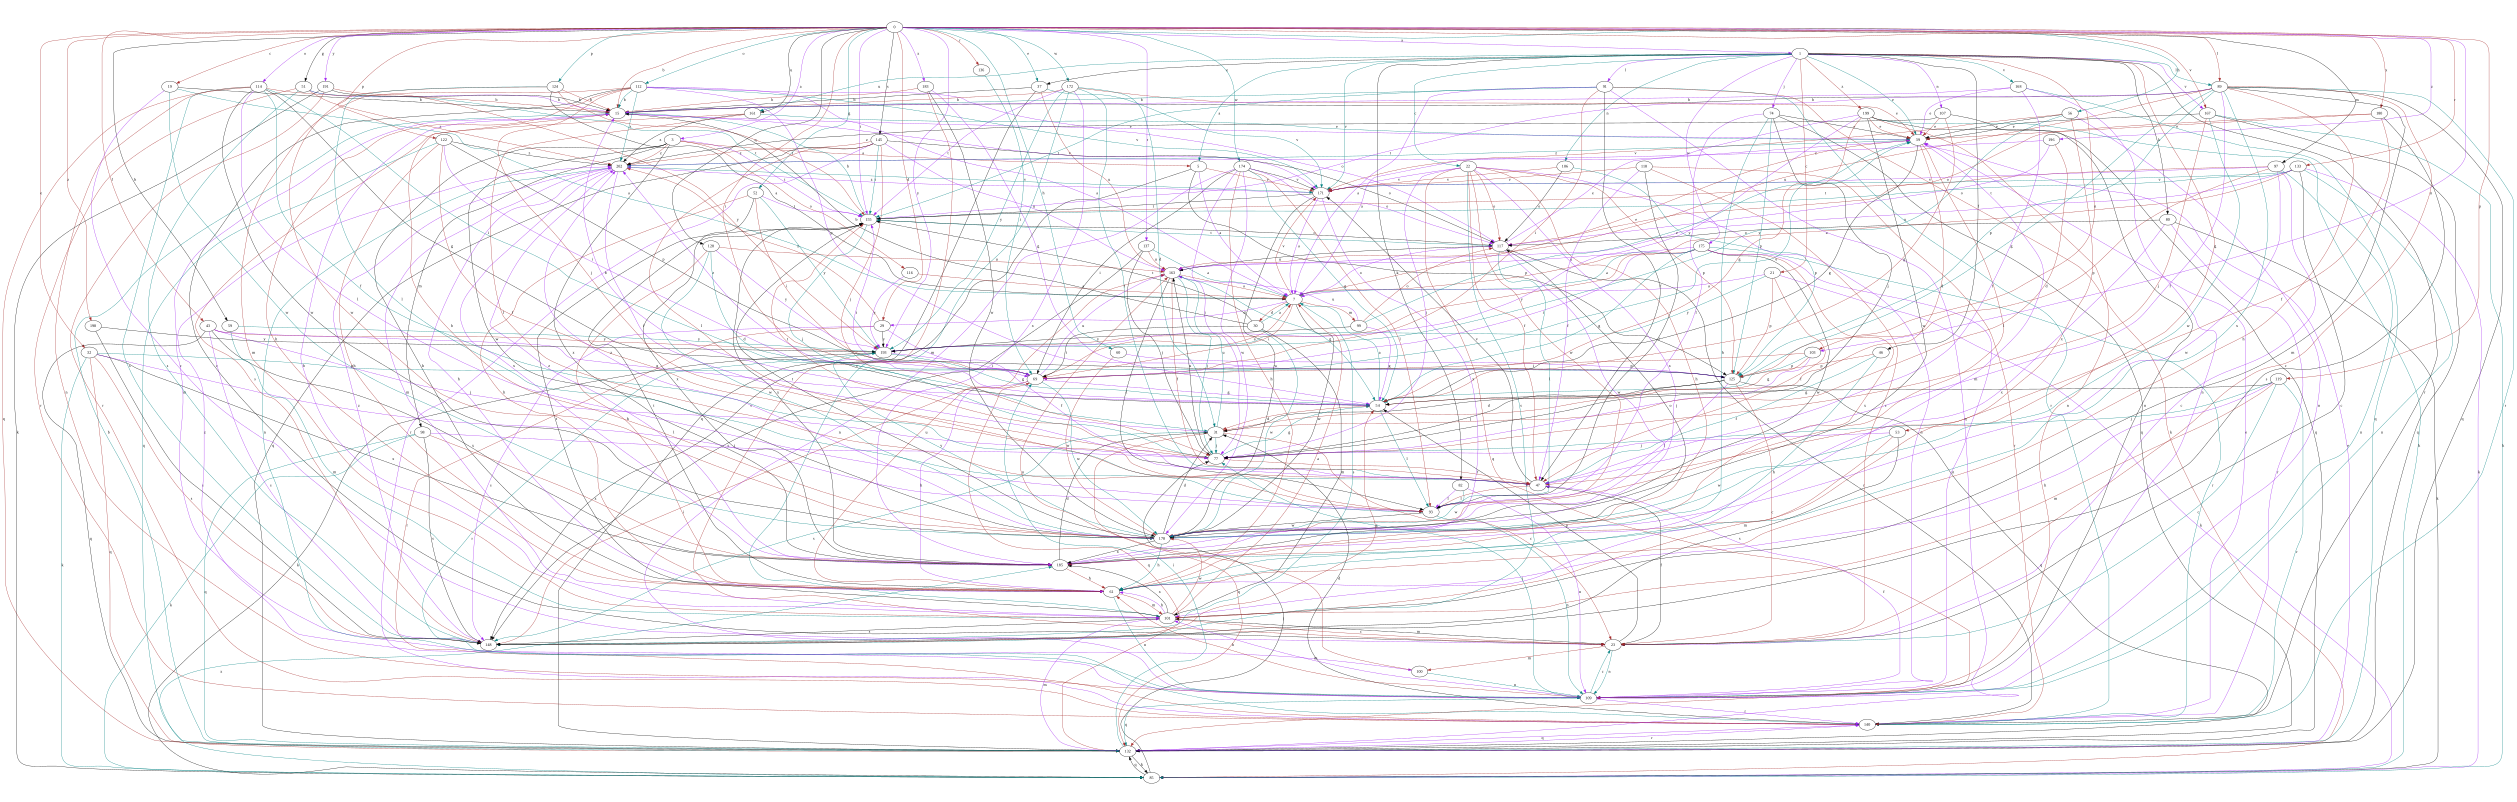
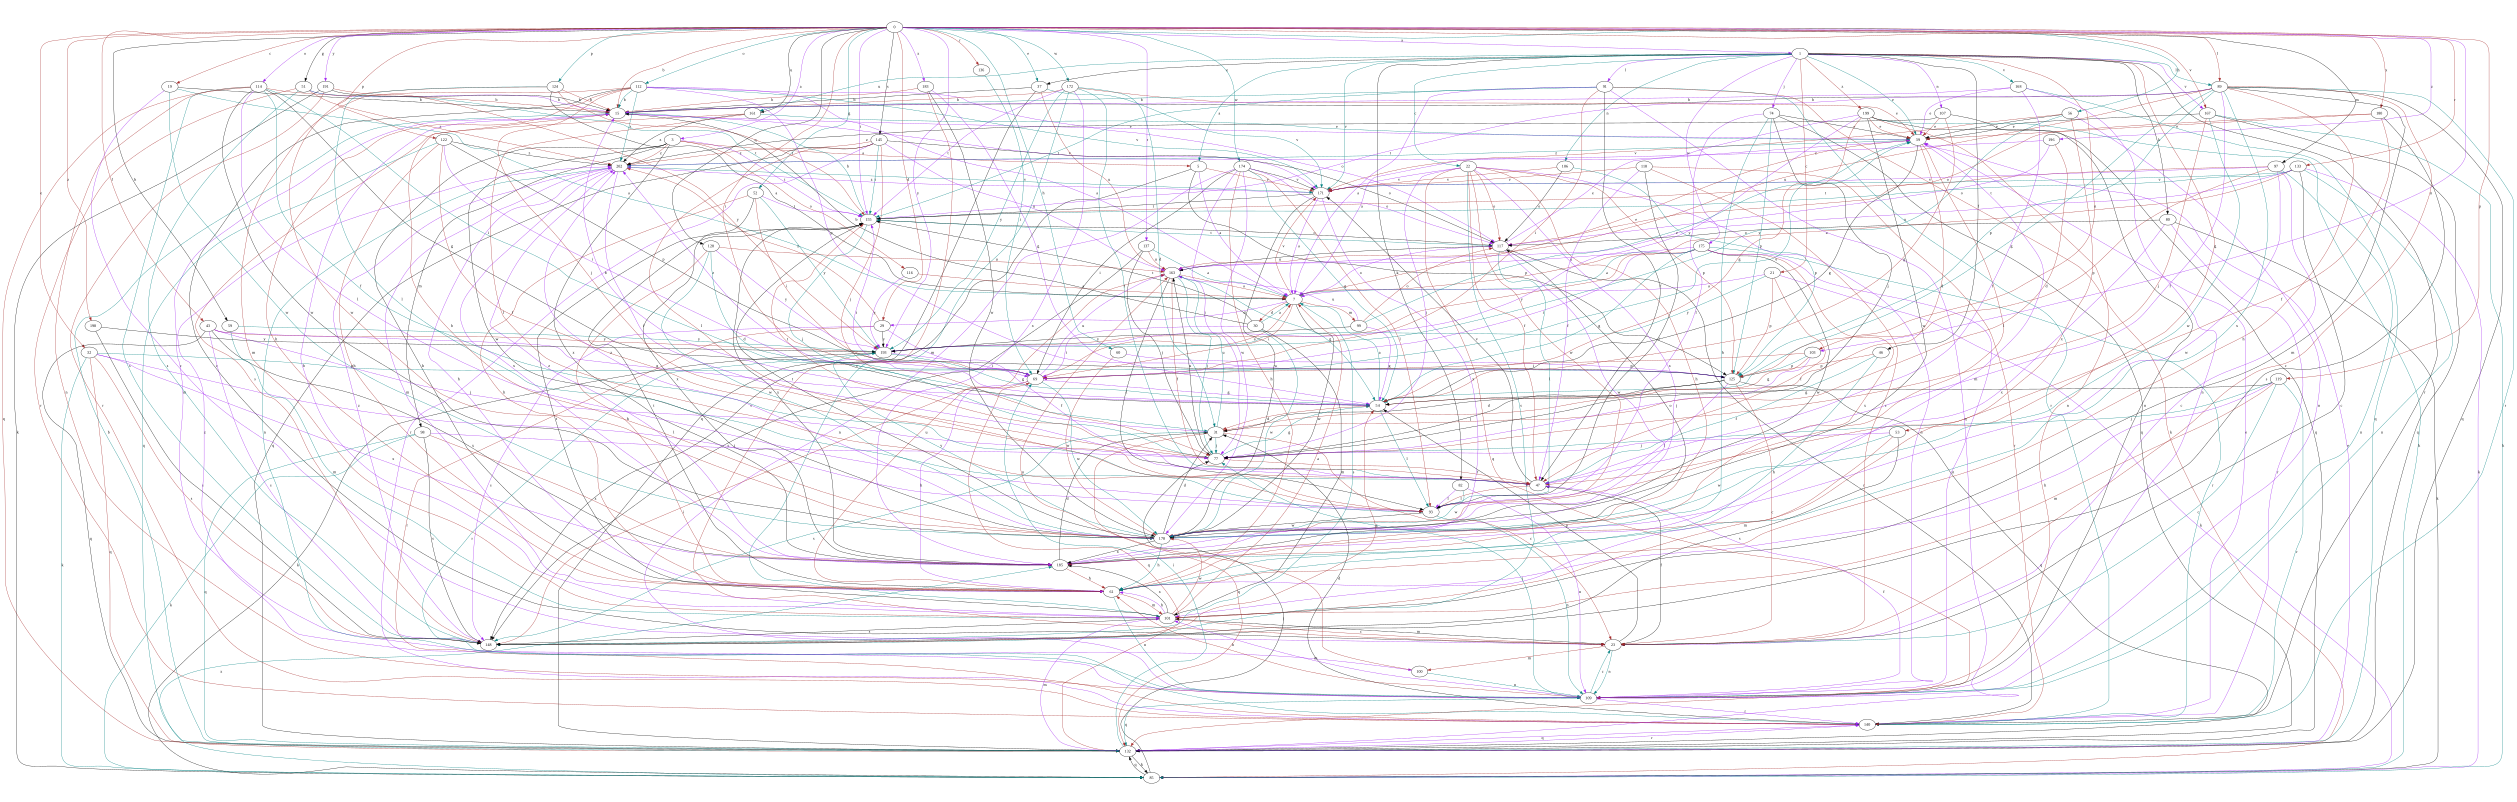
edge "30" -> "69": color black -> purple
edge "32" -> "185": color black -> purple
